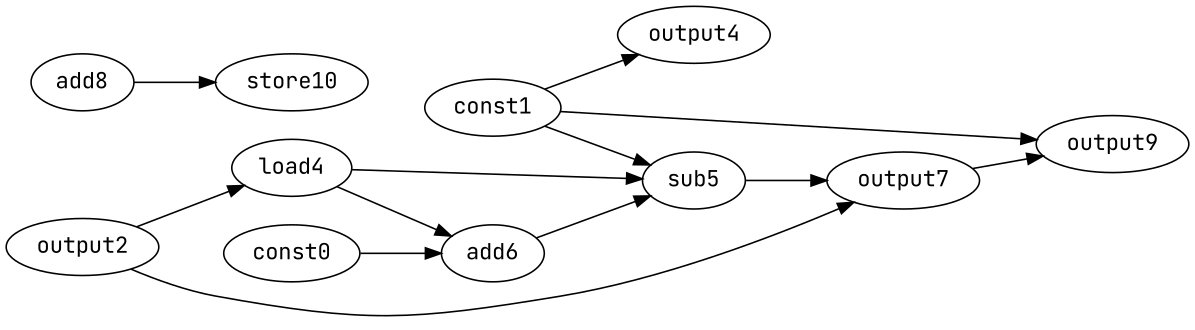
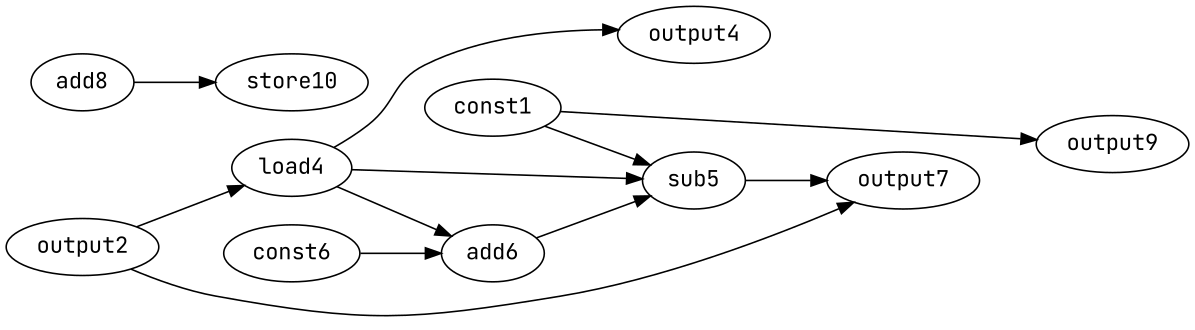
edge "const1" -> "output4": now "load4" -> "output4"
edge "output7" -> "output9": removed
node "const0": label "const0" -> "const6"
